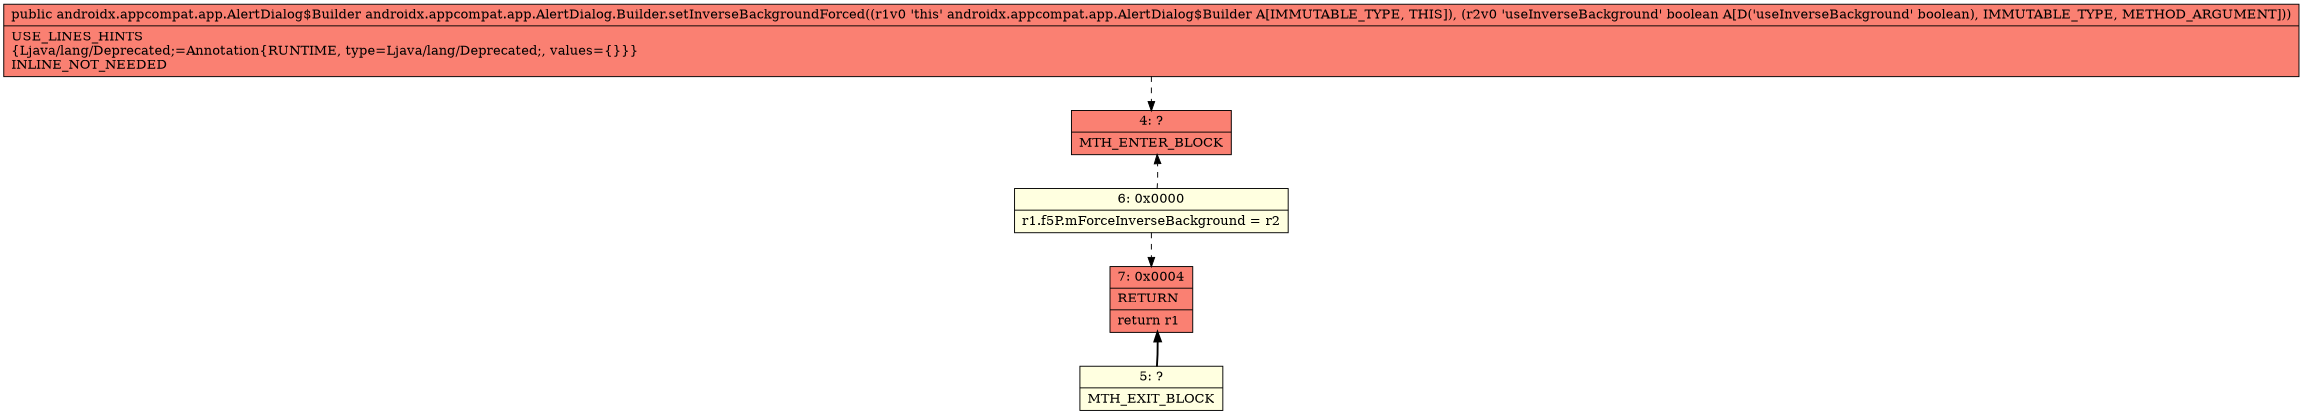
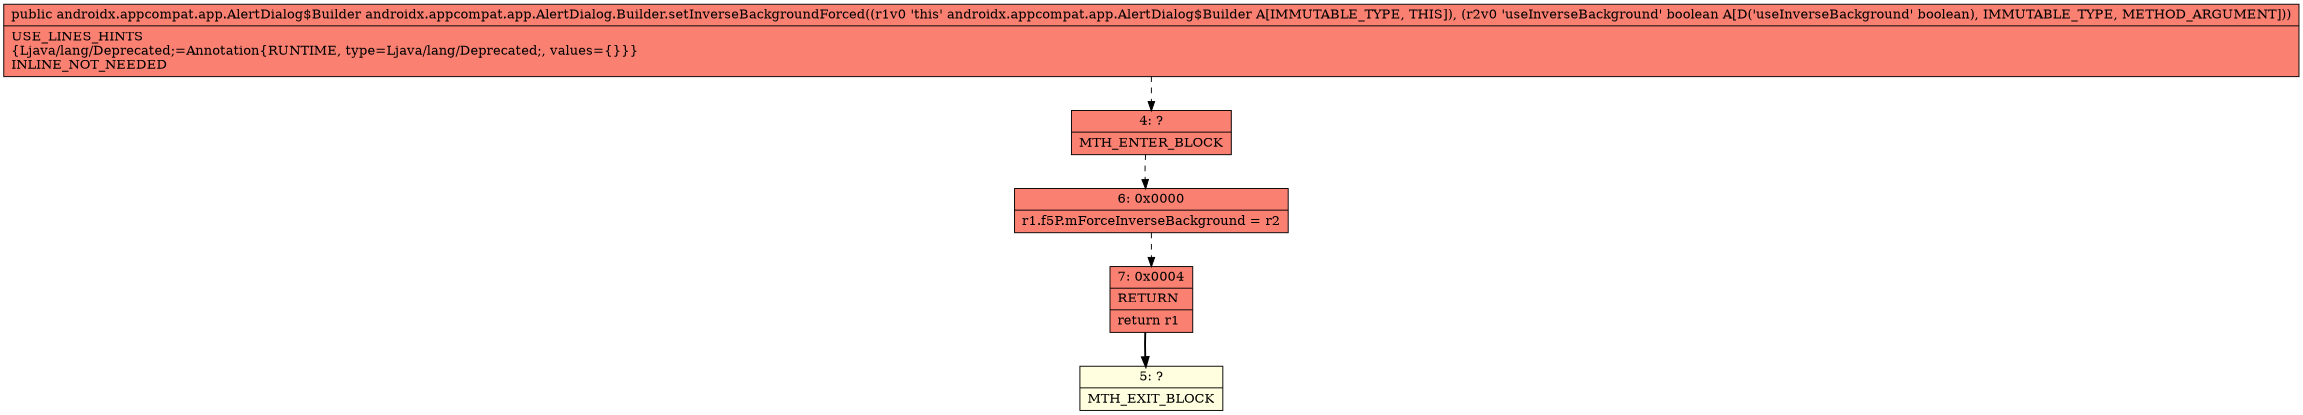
edge "6: 0x0000" -> "4: ?": reversed
node "6: 0x0000": fillcolor lightyellow -> salmon
edge "5: ?" -> "7: 0x0004": reversed
